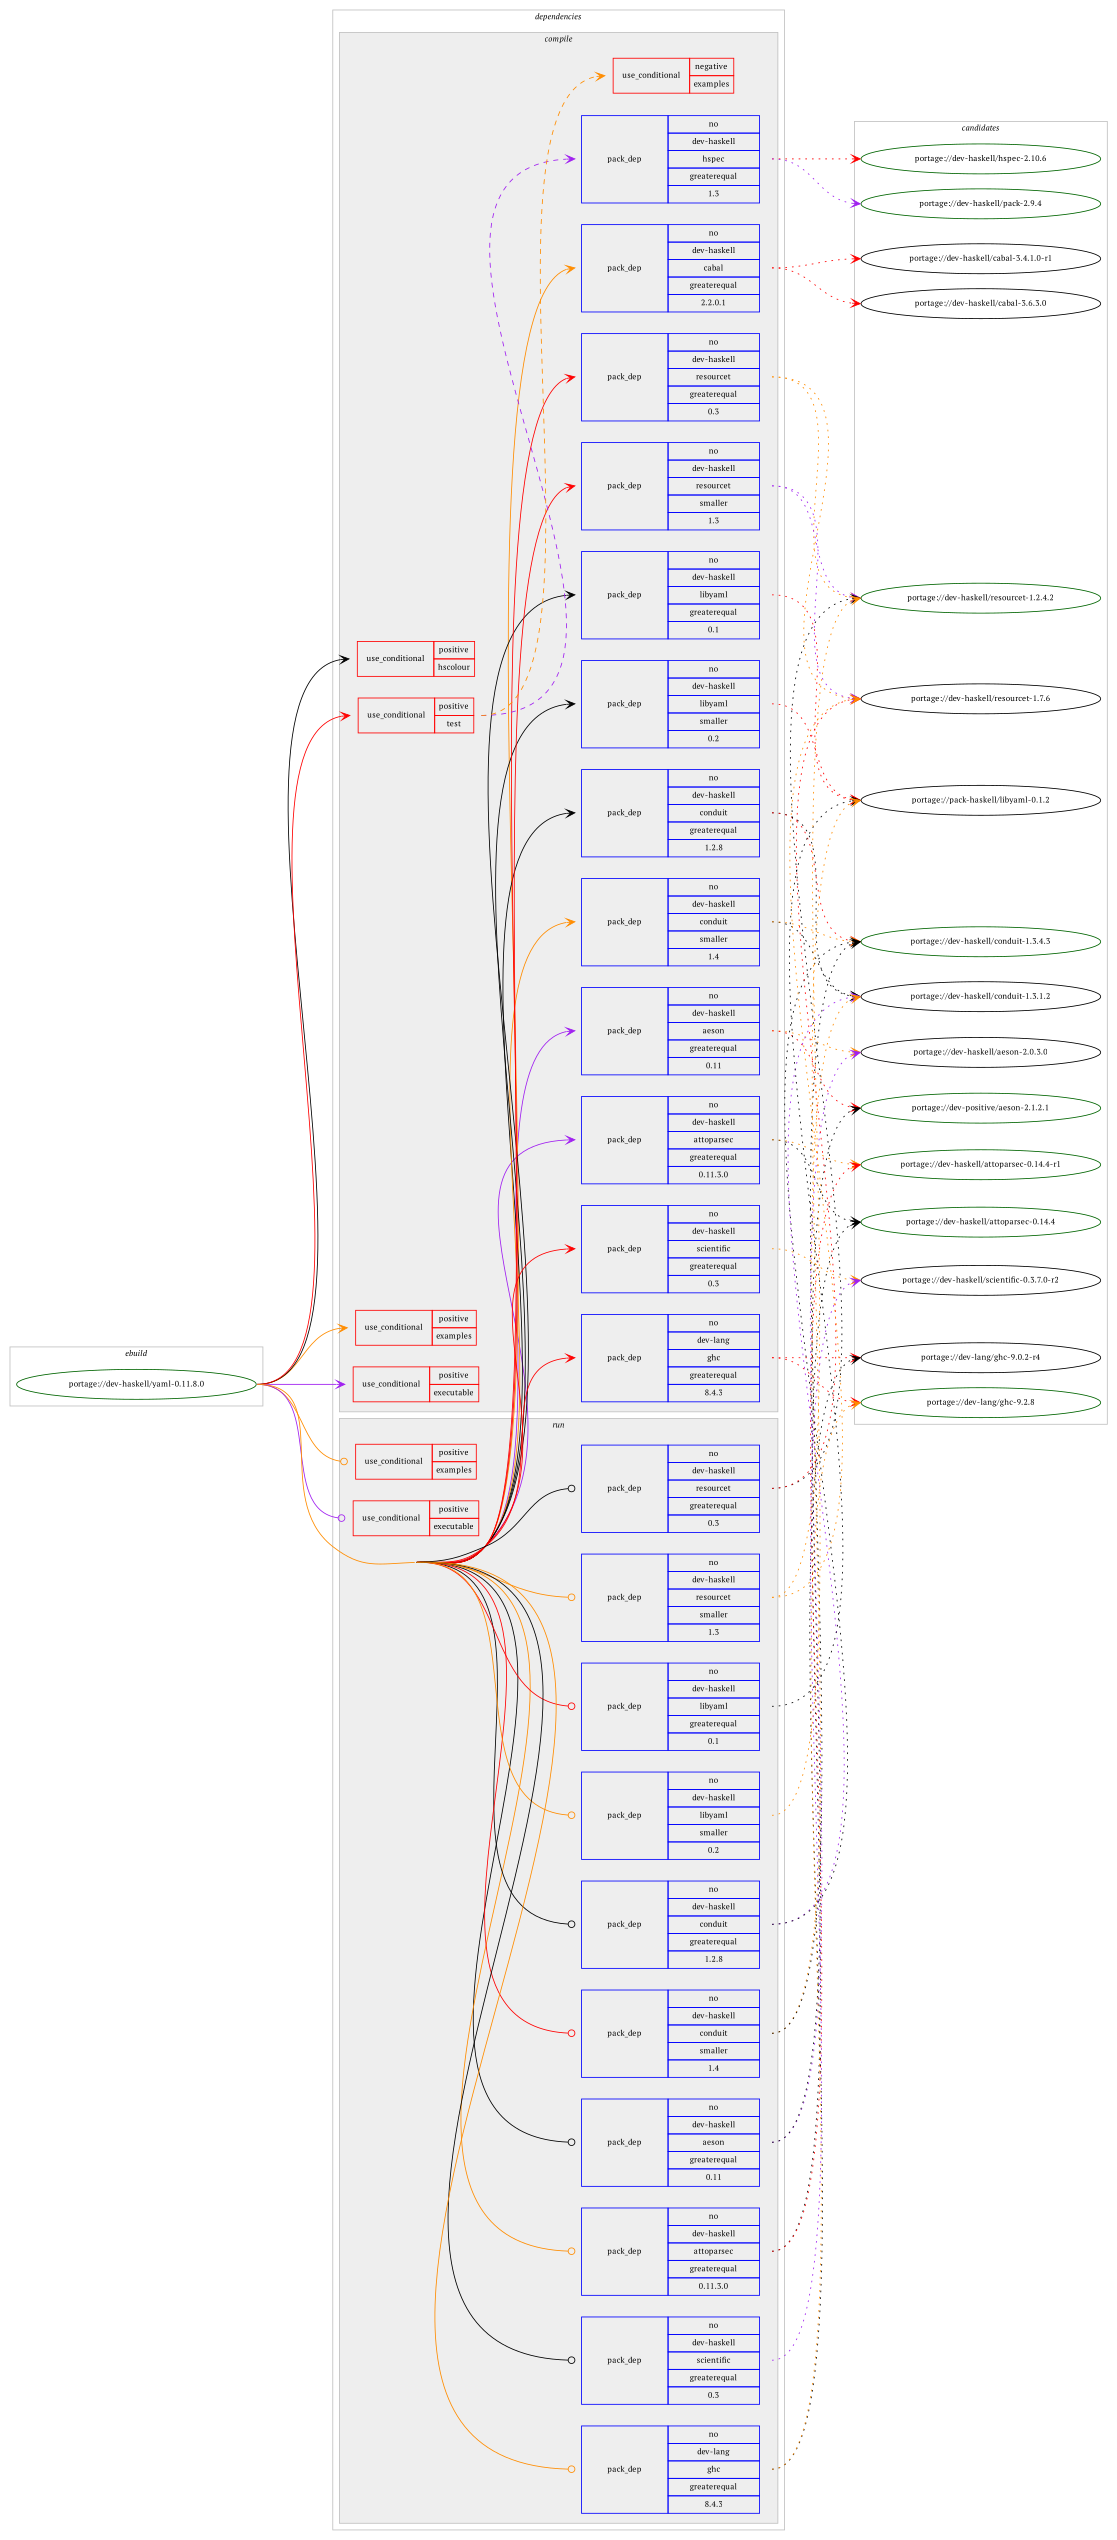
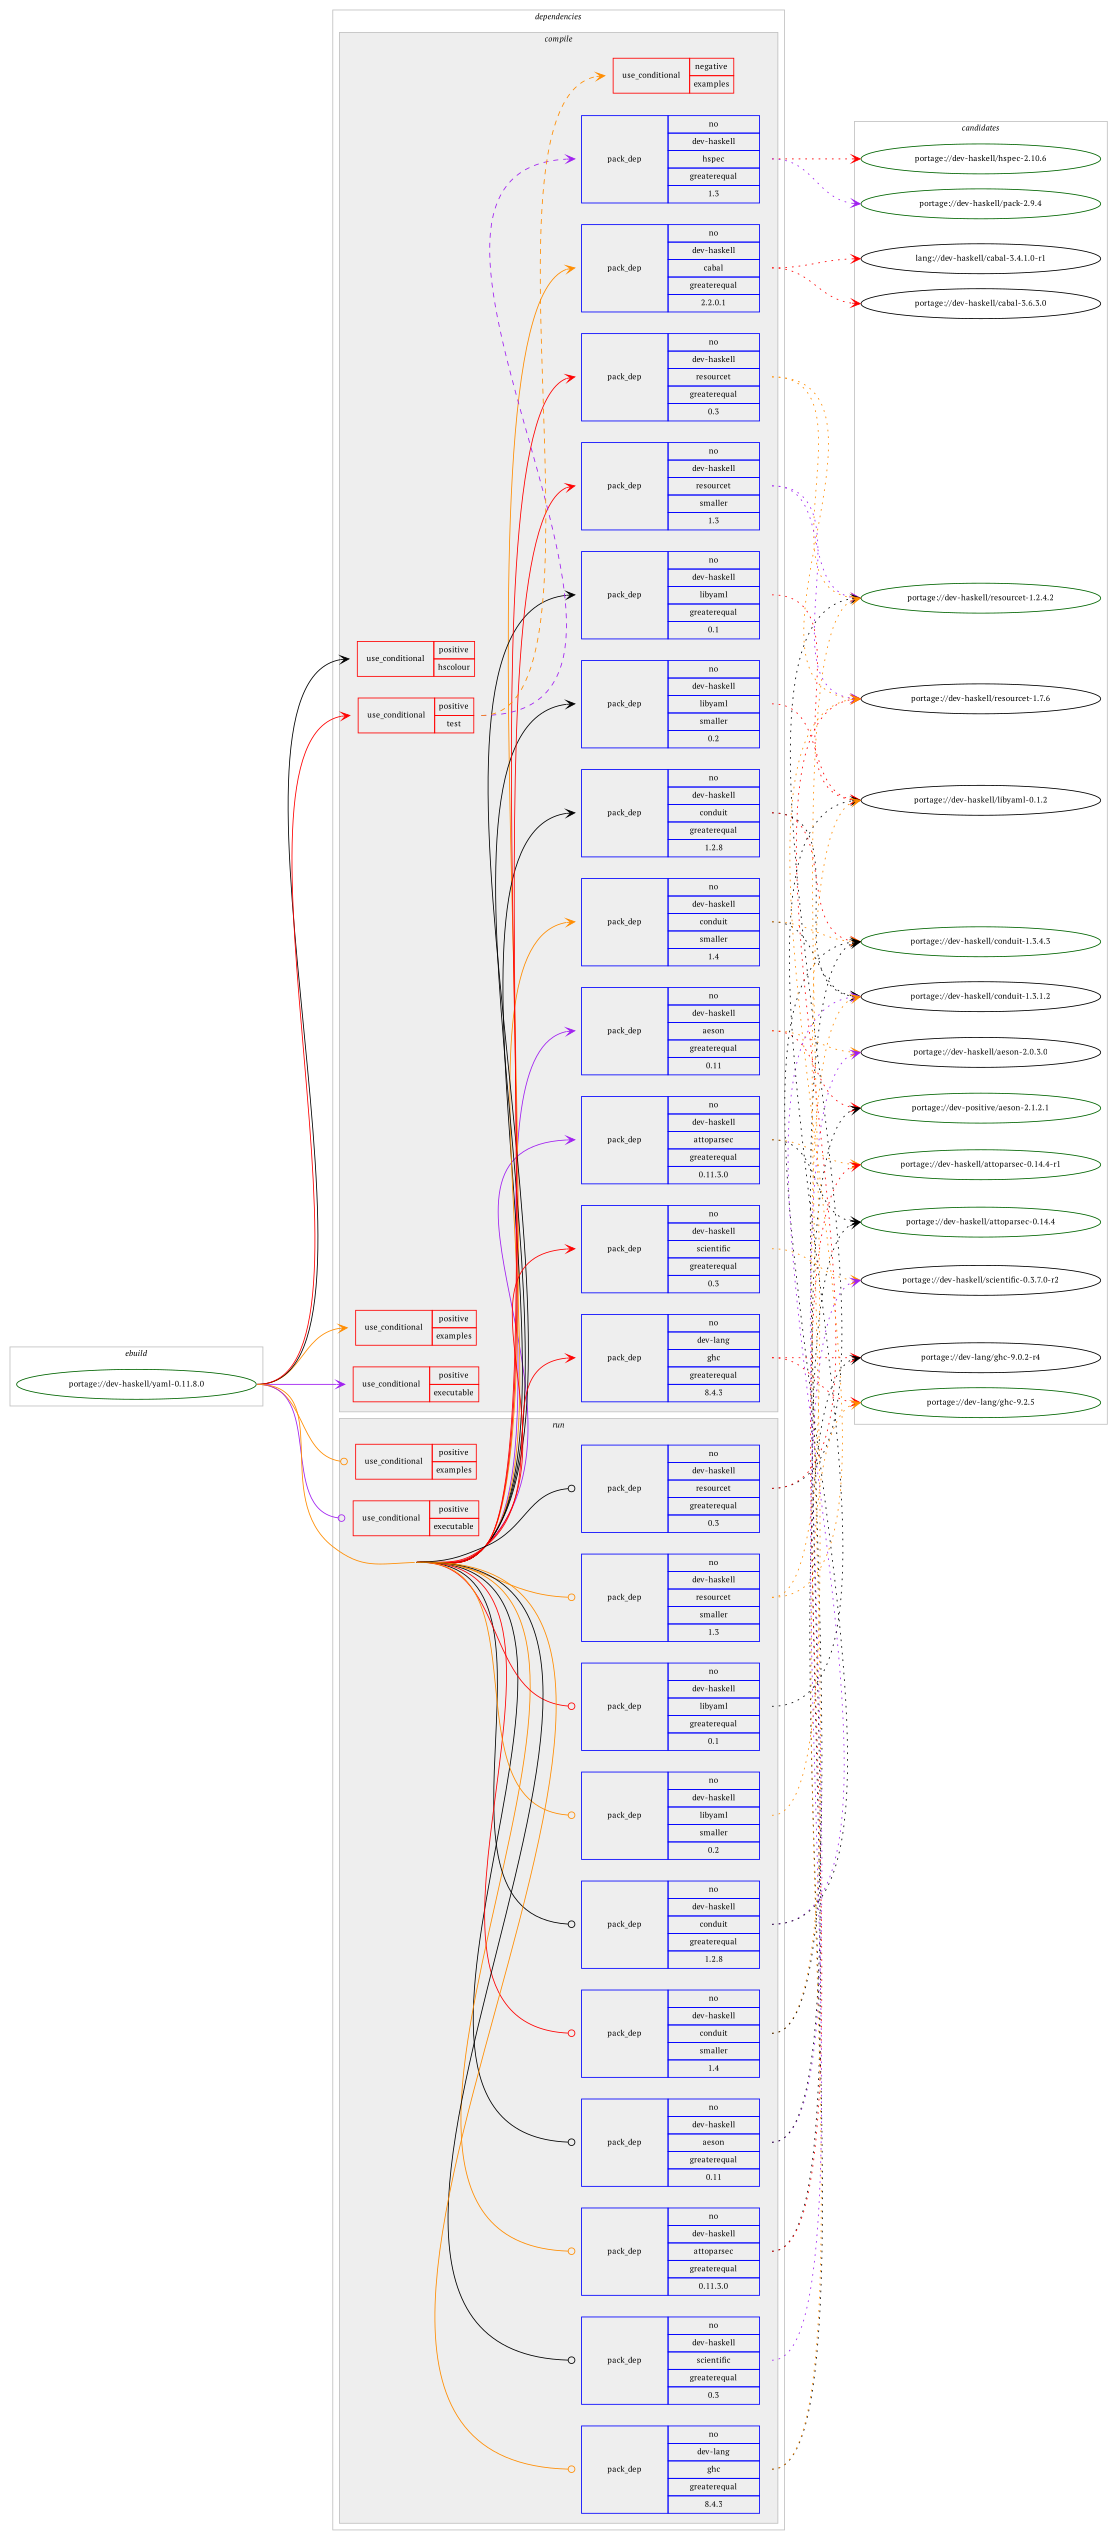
node "portage://dev-haskell/cabal-3.4.1.0-r1": label "portage://dev-haskell/cabal-3.4.1.0-r1" -> "lang://dev-haskell/cabal-3.4.1.0-r1"
node "portage://pack-haskell/libyaml-0.1.2": label "portage://pack-haskell/libyaml-0.1.2" -> "portage://dev-haskell/libyaml-0.1.2"
node "portage://dev-lang/ghc-9.2.8": label "portage://dev-lang/ghc-9.2.8" -> "portage://dev-lang/ghc-9.2.5"
